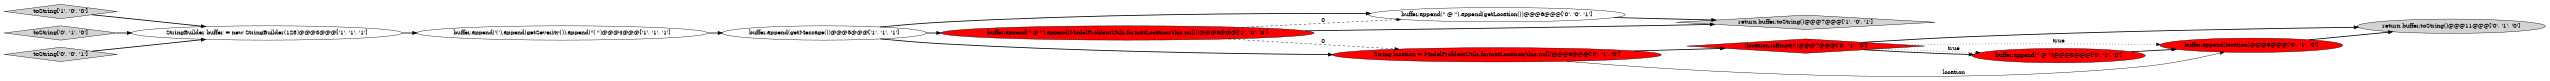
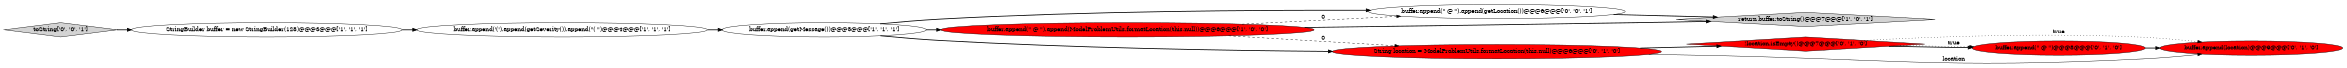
node "toString['1', '0', '0']": removed
node "return buffer.toString()@@@11@@@['0', '1', '0']": removed
node "toString['0', '1', '0']": removed
